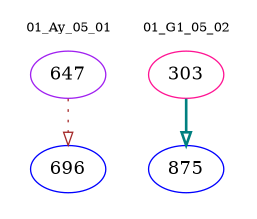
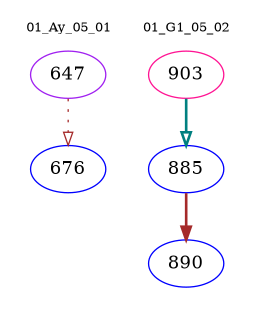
node "303": label "303" -> "903"
node "696": label "696" -> "676"
node "875": label "875" -> "885"
node "890": added
